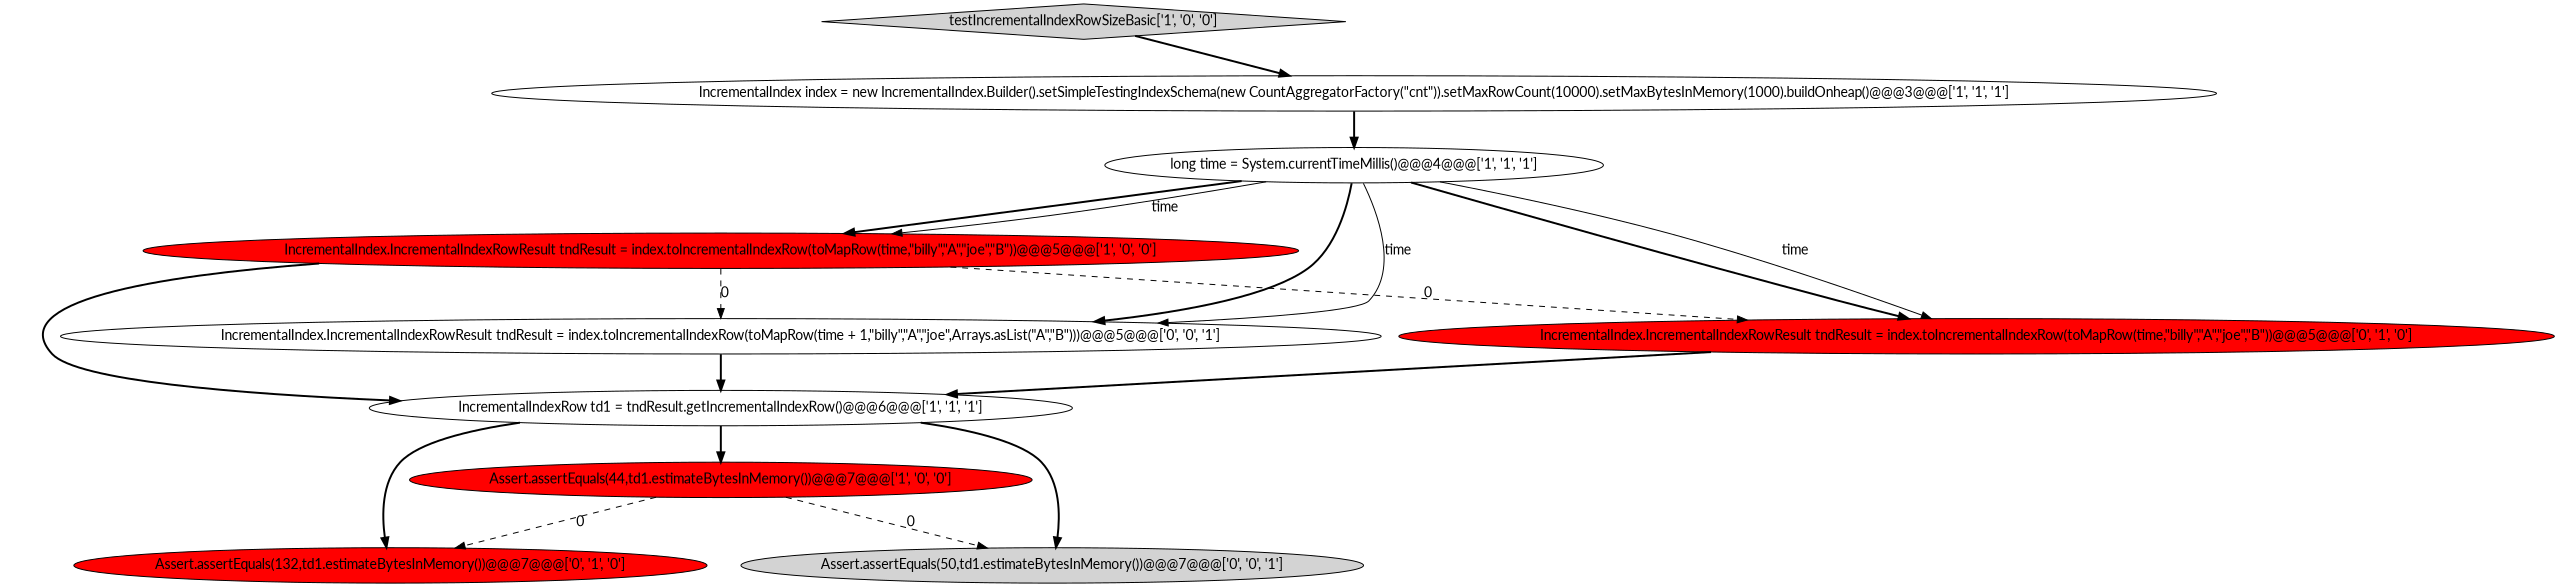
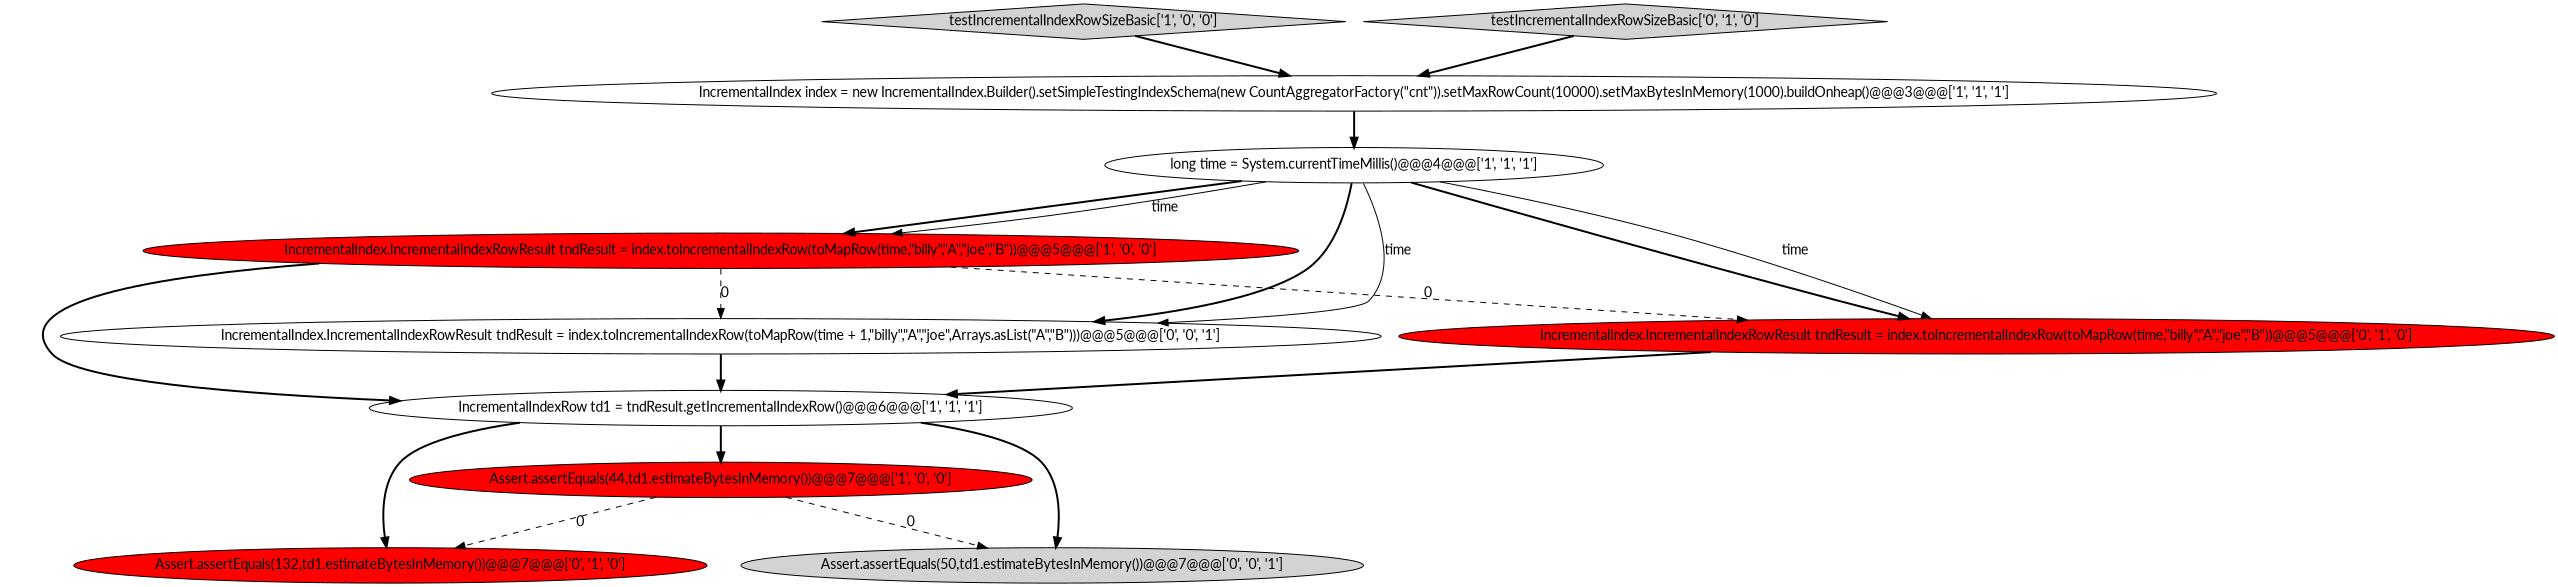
node "testIncrementalIndexRowSizeBasic['0', '1', '0']": added
